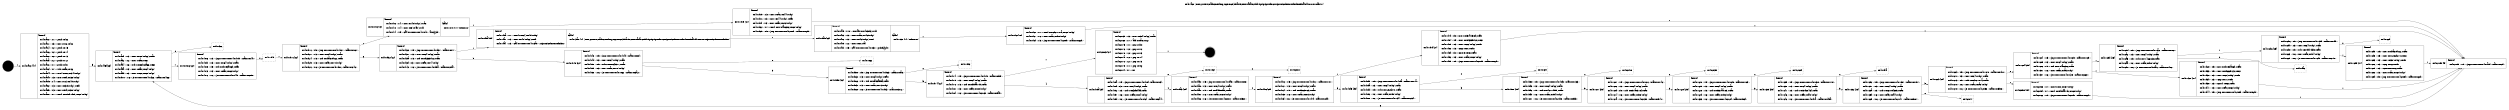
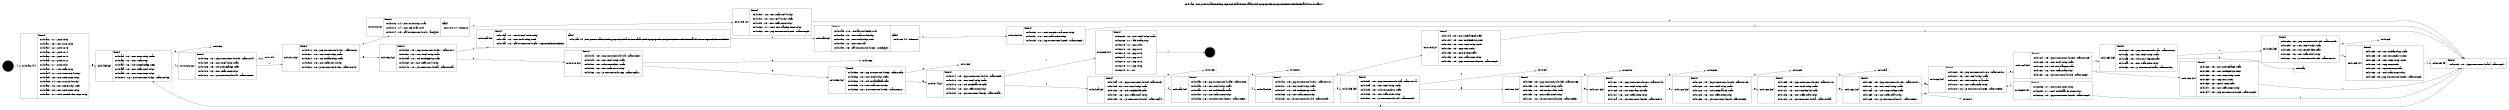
edge "0x401d49" -> "0x401b1c [22]": now "0x401b06 [22]" -> "0x401b1c [22]"
edge "0x401d64" -> "0x402080": now "0x401ba3 [25]" -> "0x402080"
edge "0x401c6b [25]" -> "0x402058 [19]": reversed
